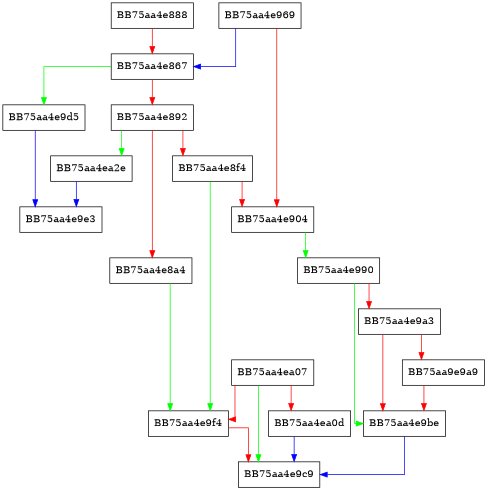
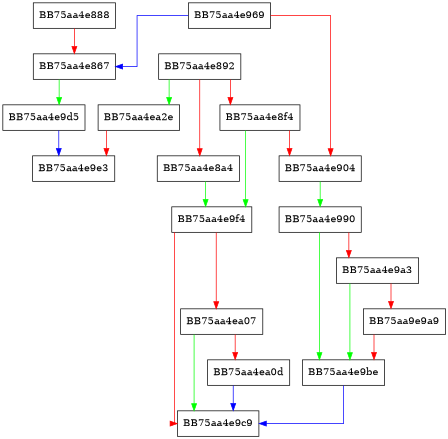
edge "BB75aa4e867" -> "BB75aa4e892": removed
edge "BB75aa4ea2e" -> "BB75aa4e9e3": color blue -> red
edge "BB75aa4e9a3" -> "BB75aa4e9be": color red -> green
edge "BB75aa4ea07" -> "BB75aa4e9f4": reversed
